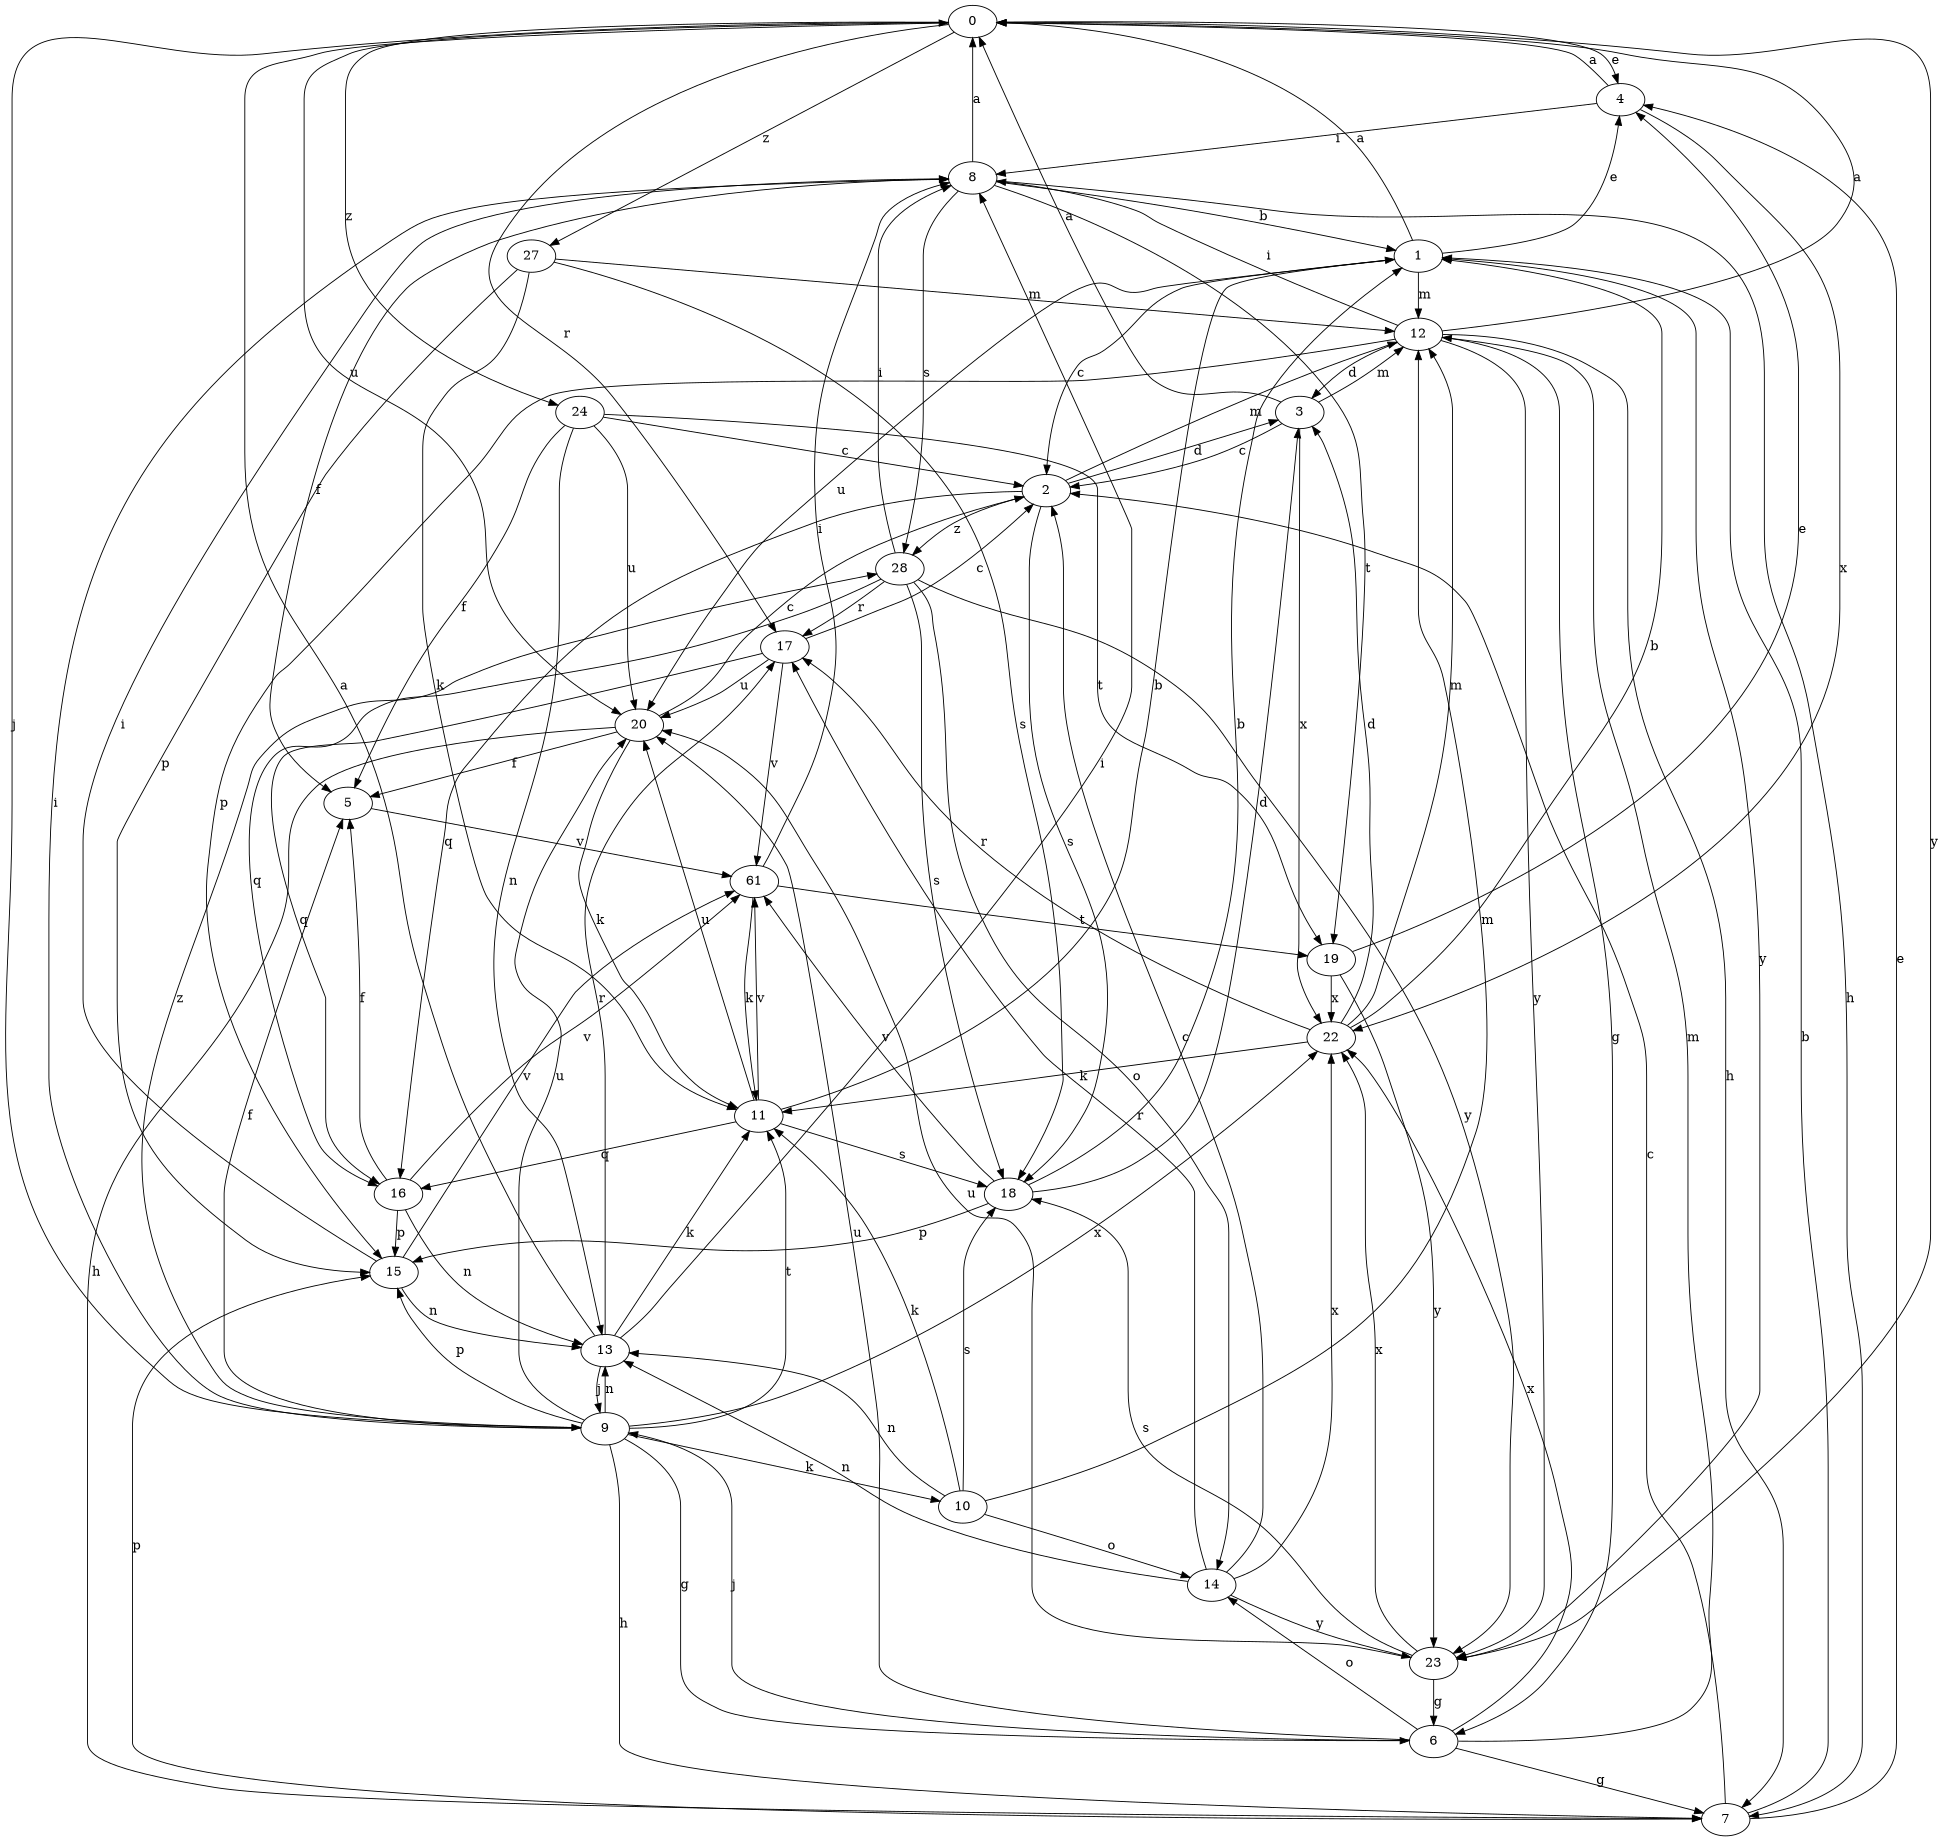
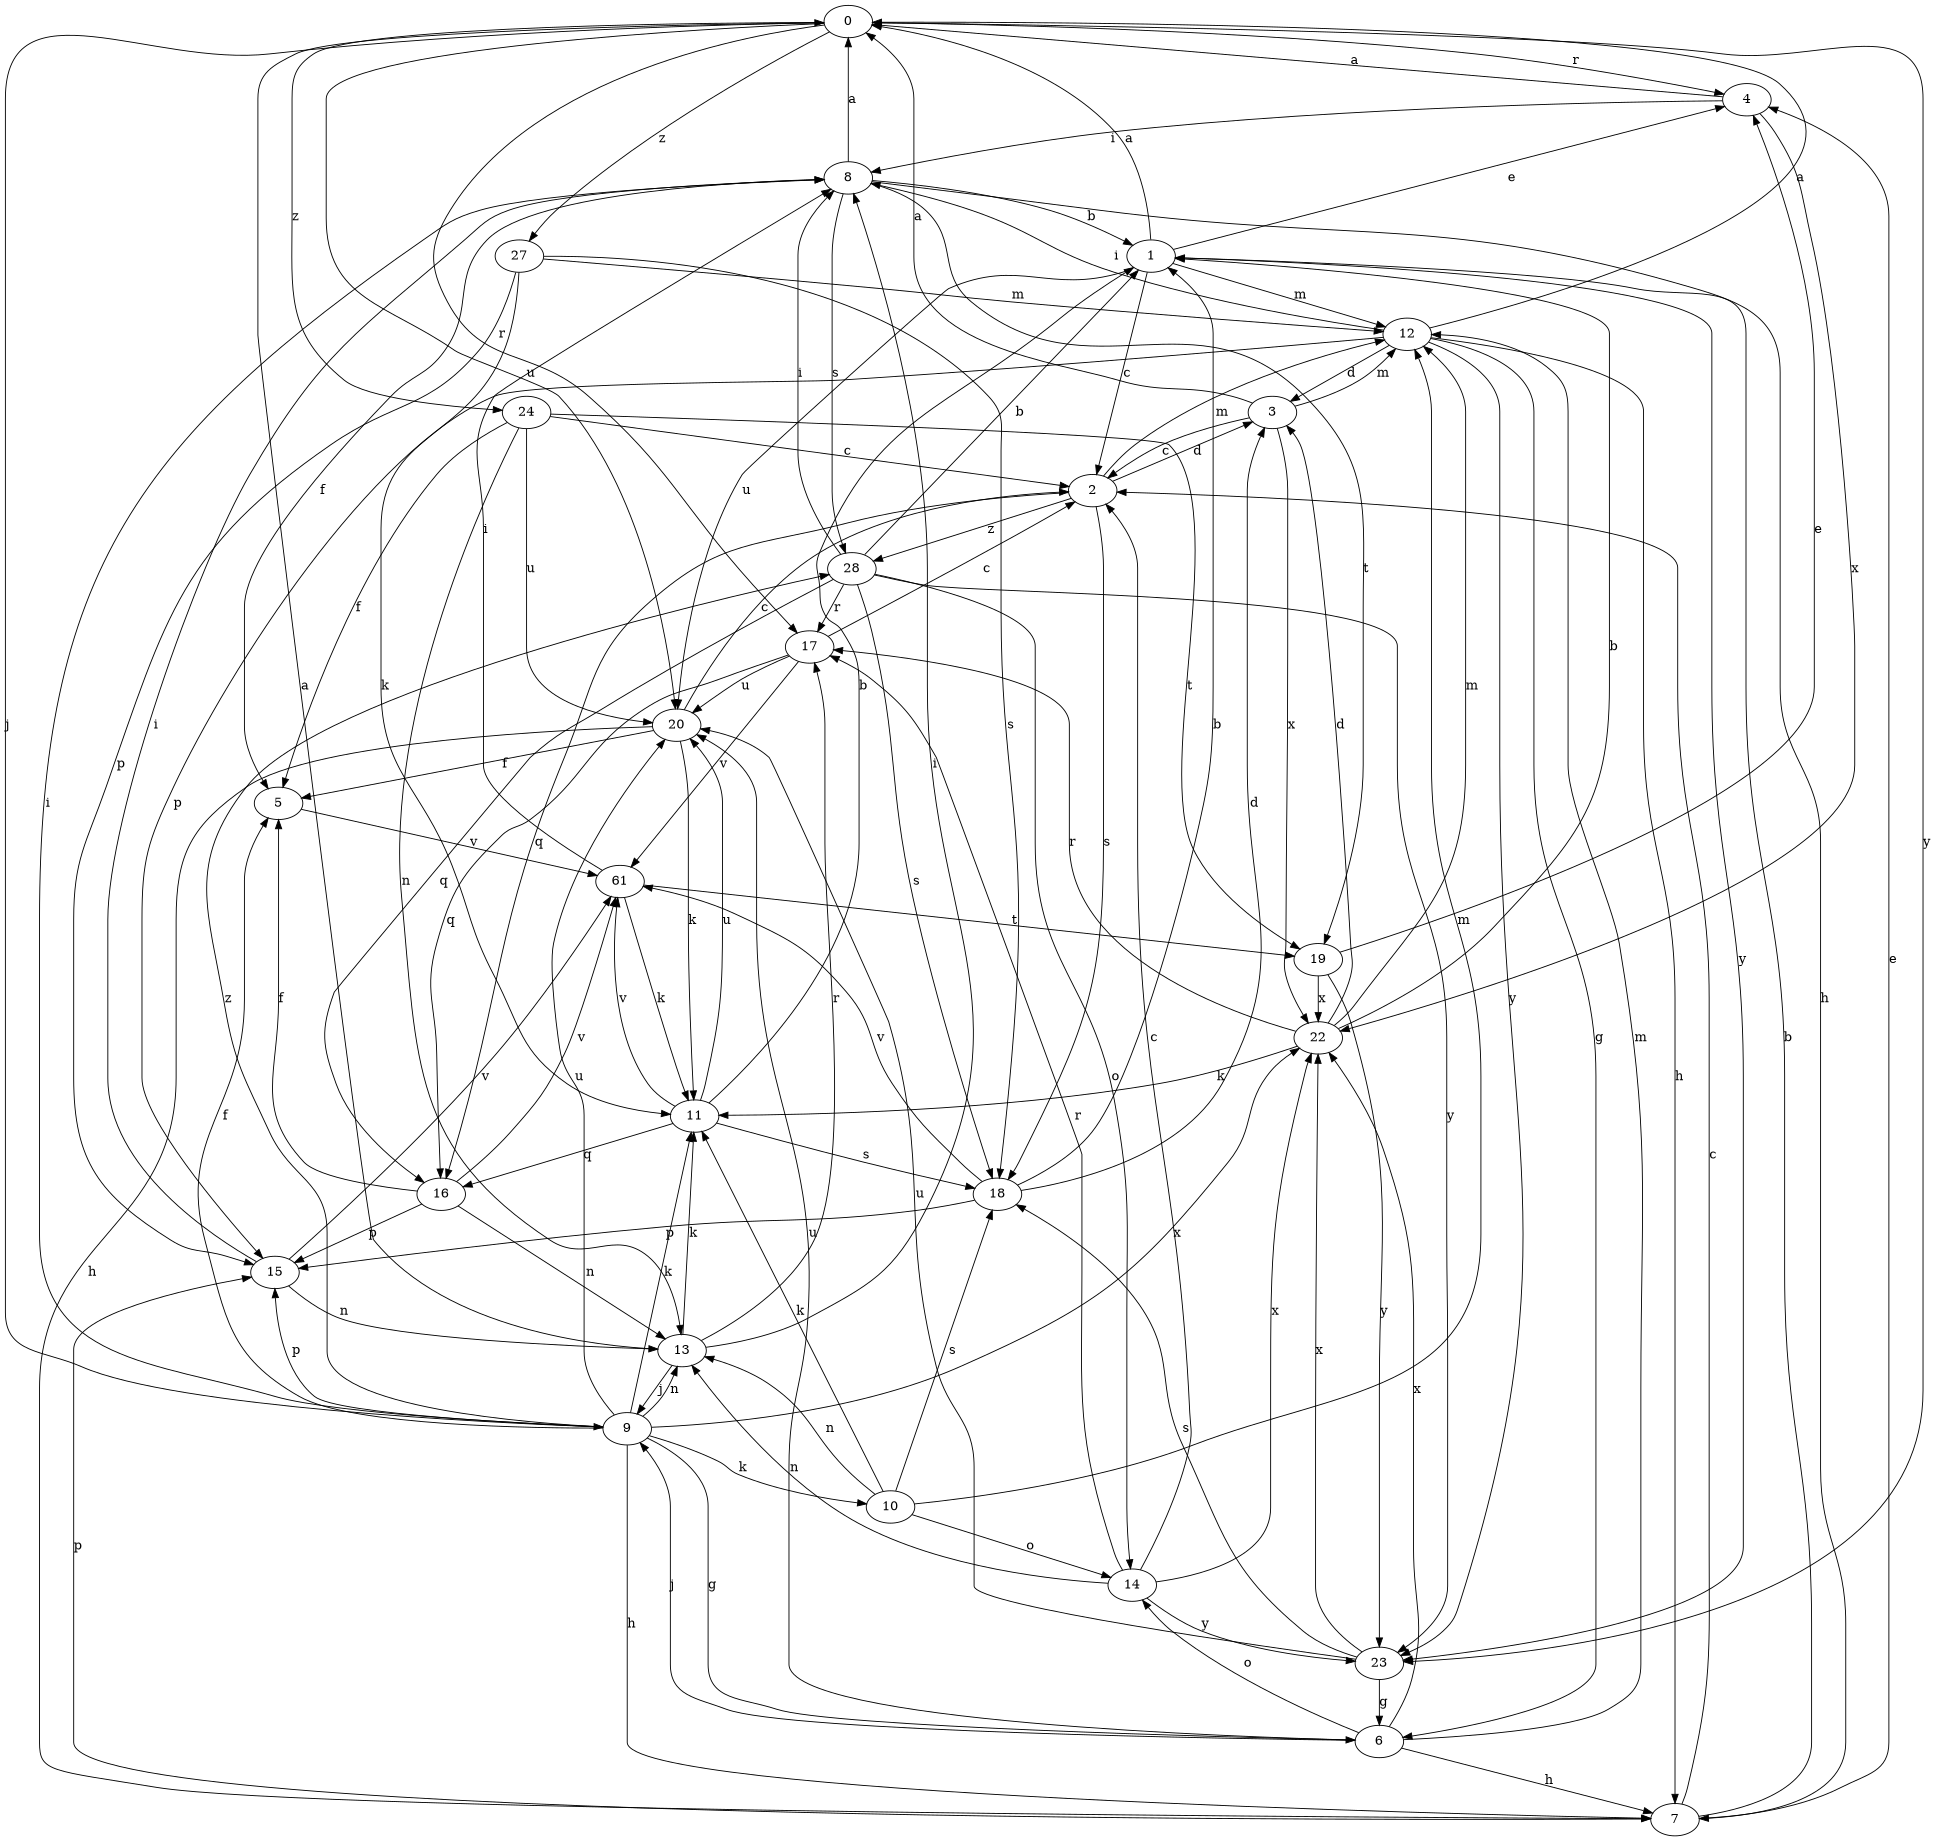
edge "0" -> "4": label "e" -> "r"
edge "28" -> "1": added, label "b"
edge "9" -> "11": label "t" -> "k"
edge "6" -> "7": label "g" -> "h"
